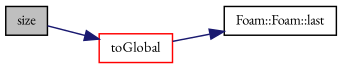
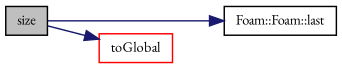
edge "toGlobal" -> "Foam::Foam::last": now "size" -> "Foam::Foam::last"
